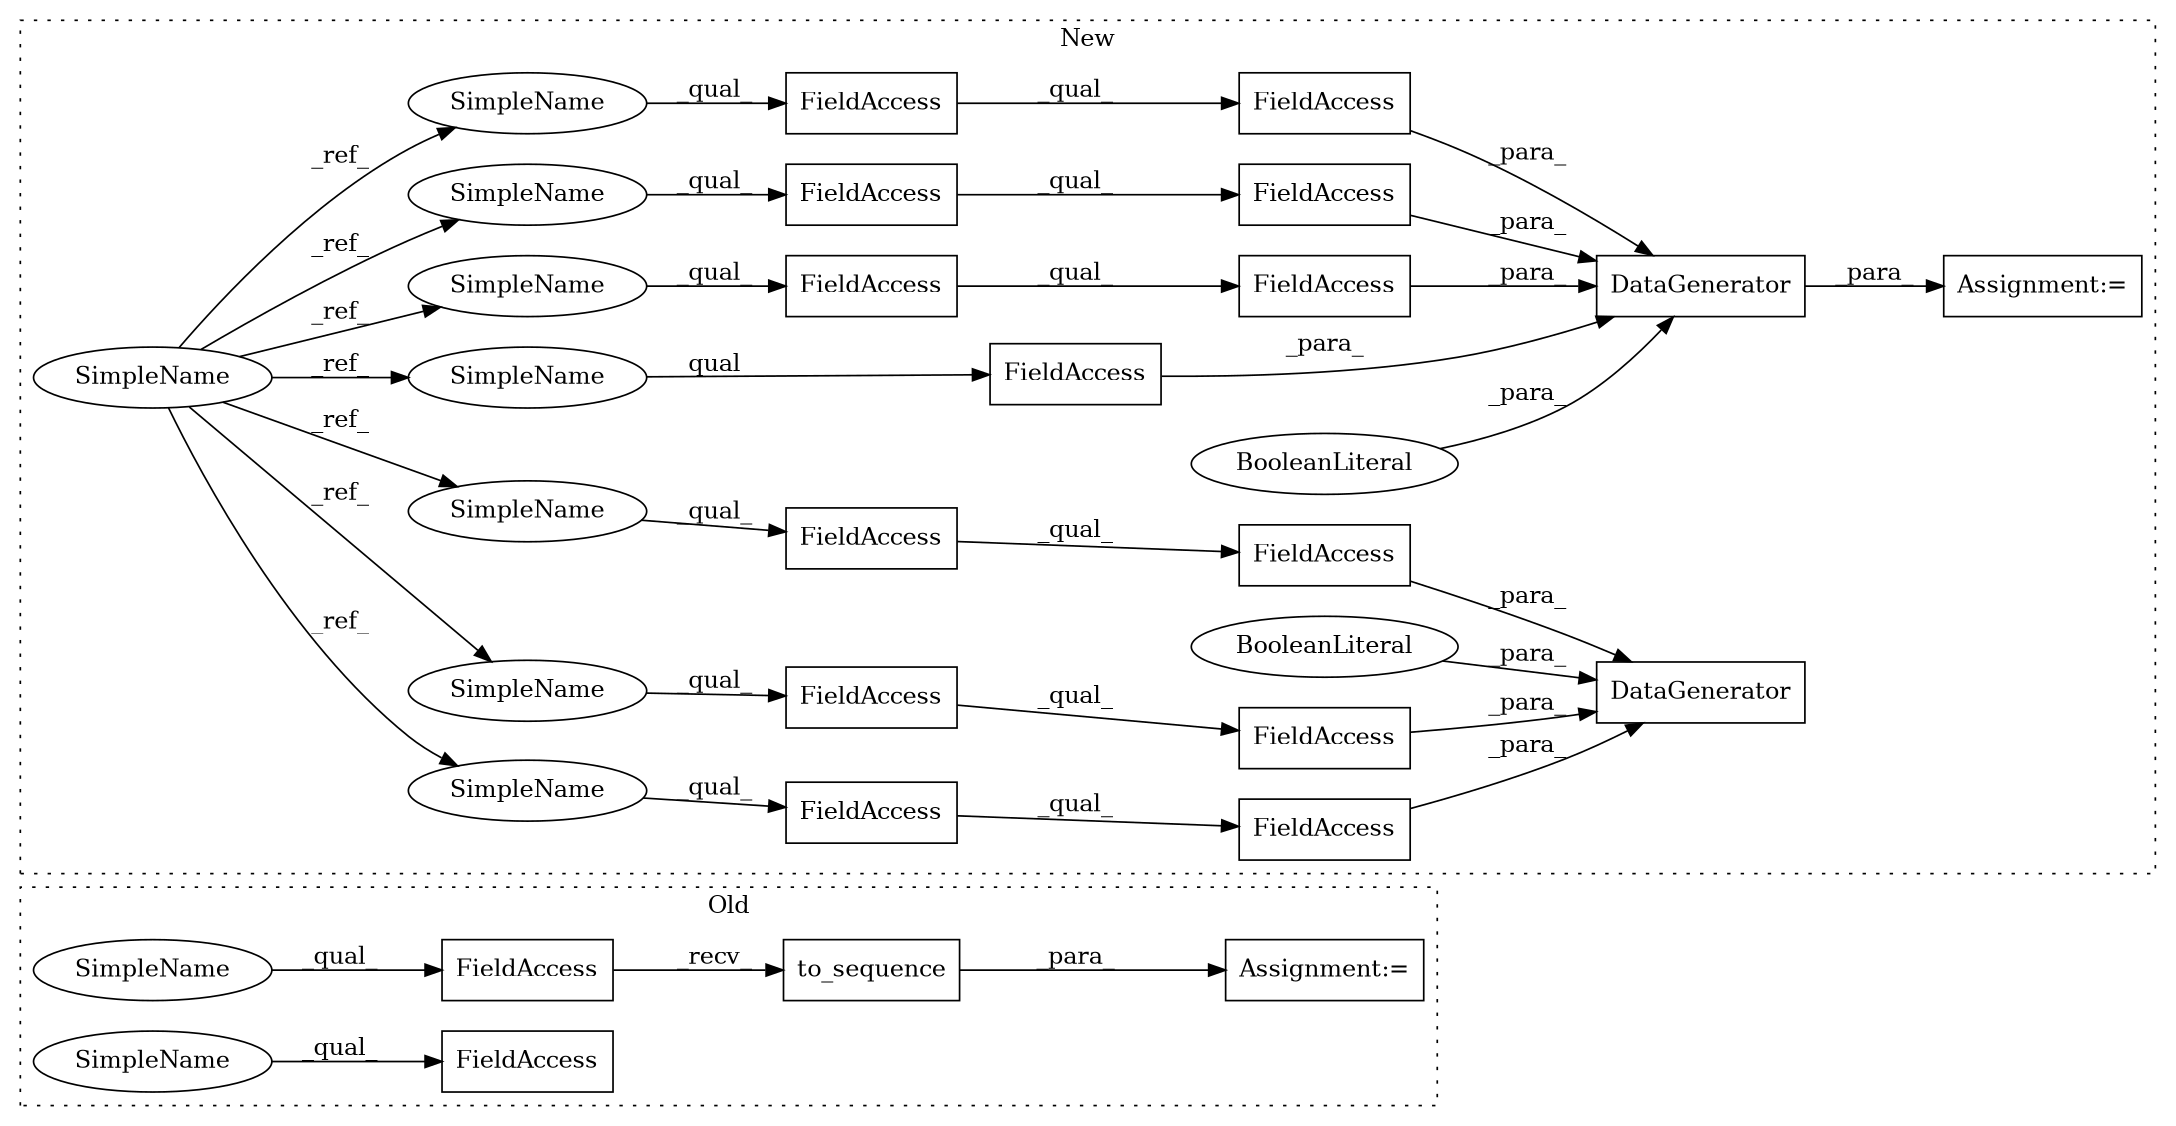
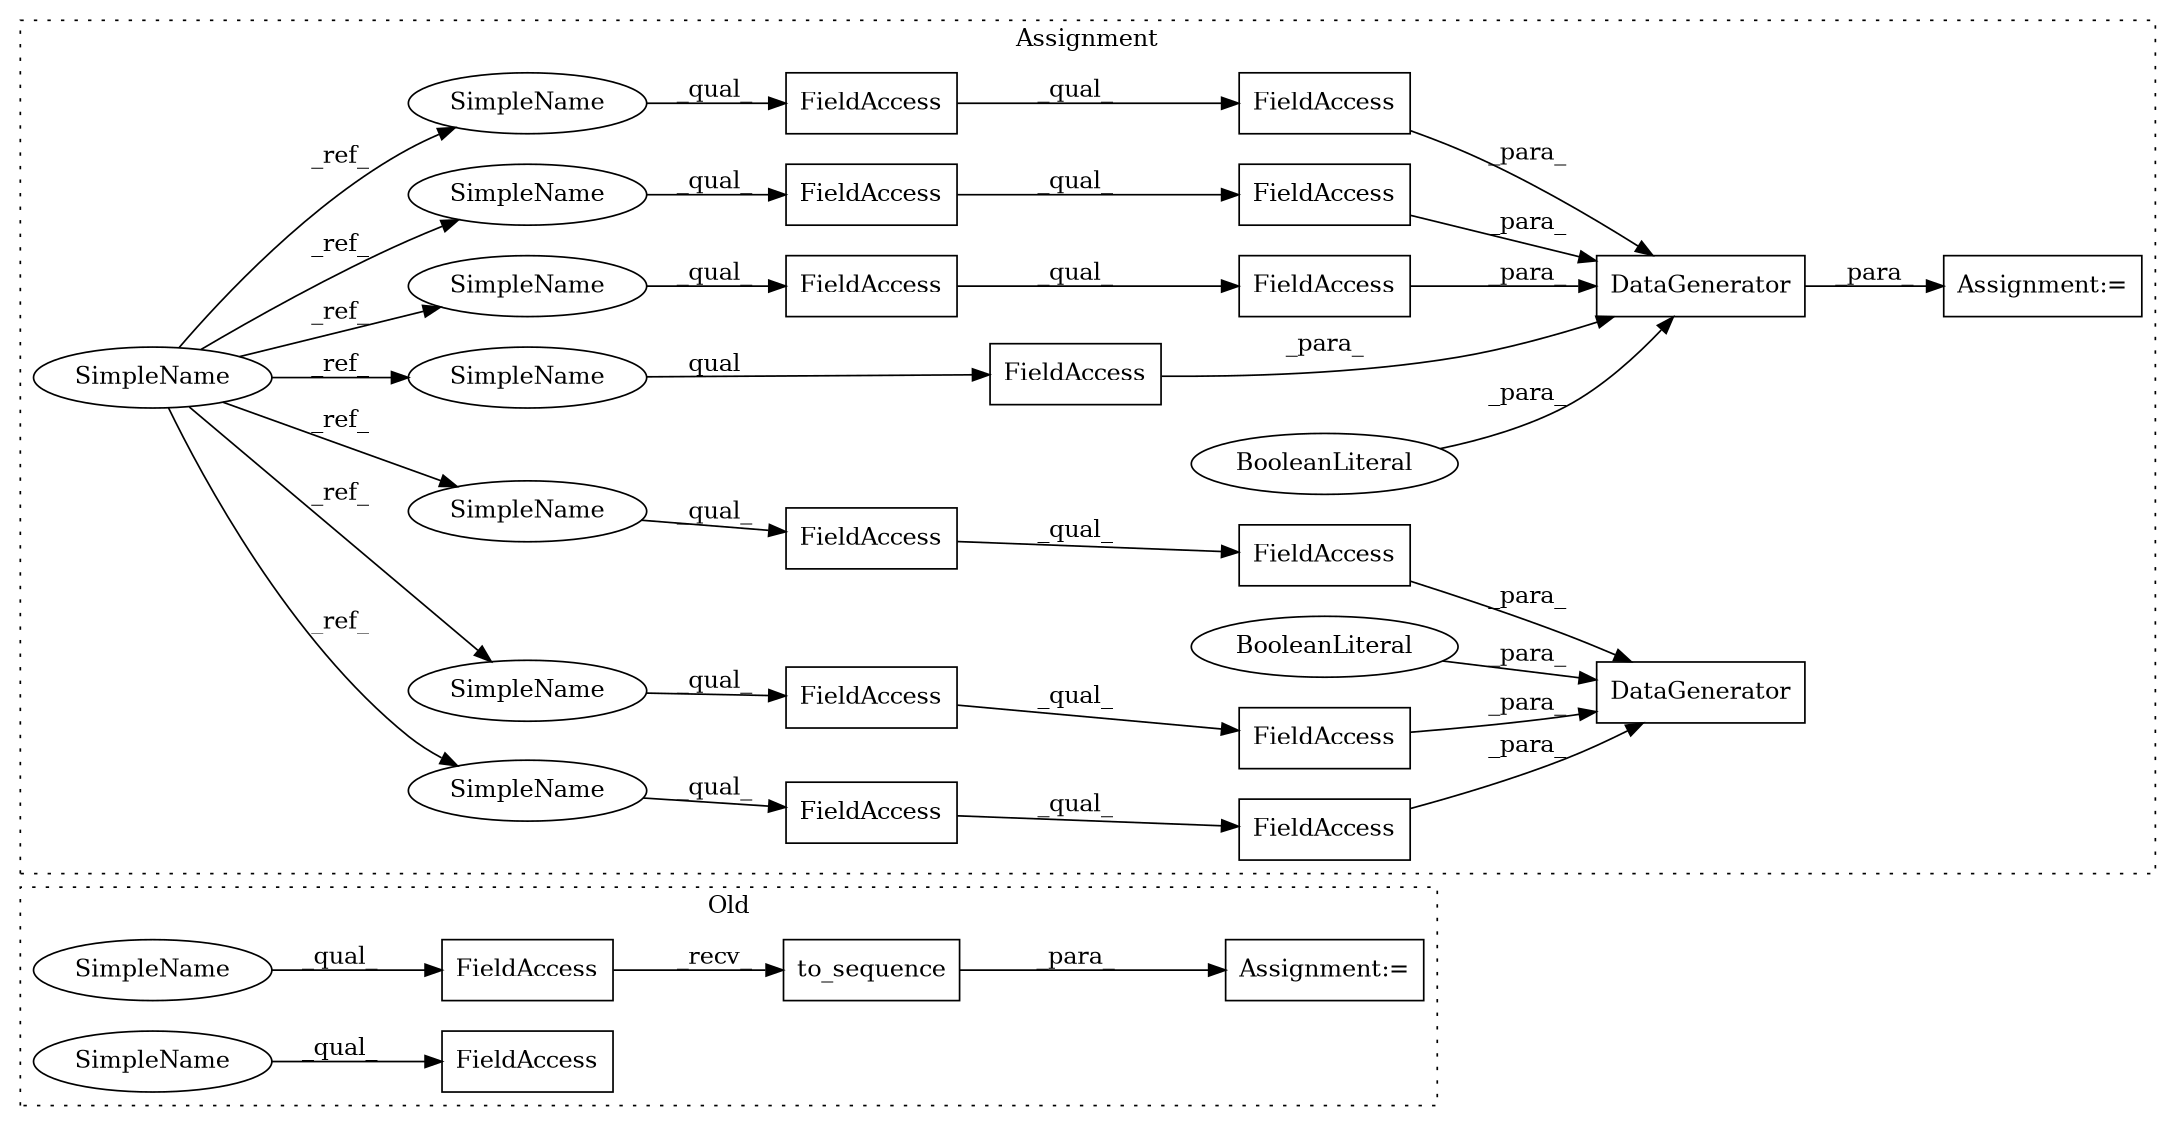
cluster "New": label "New" -> "Assignment"
